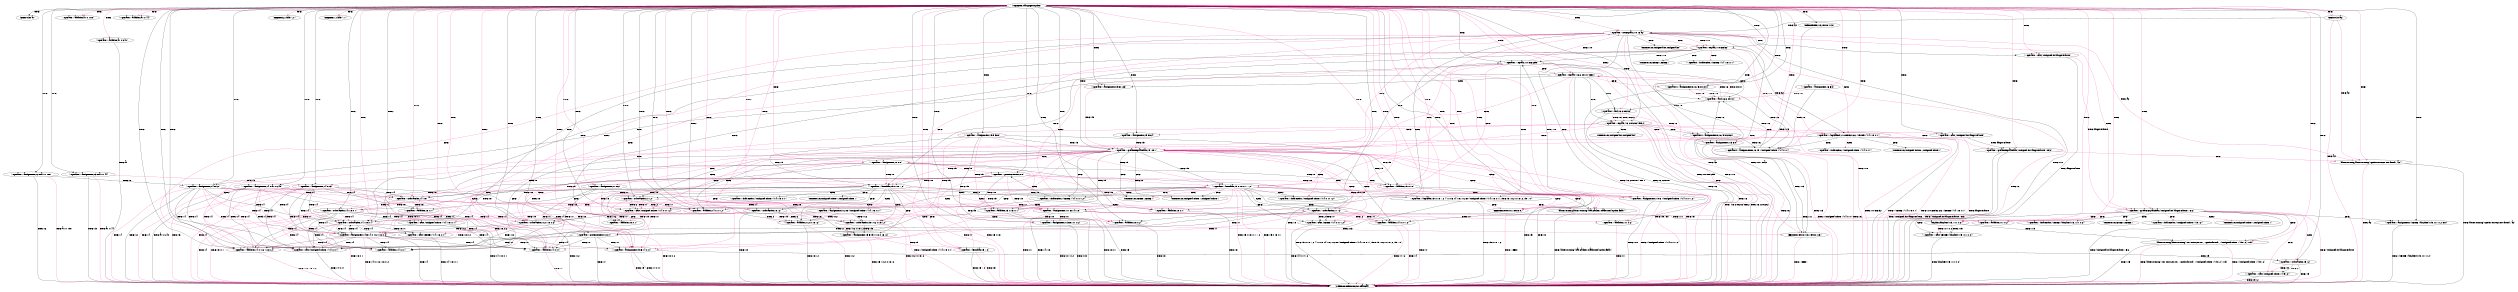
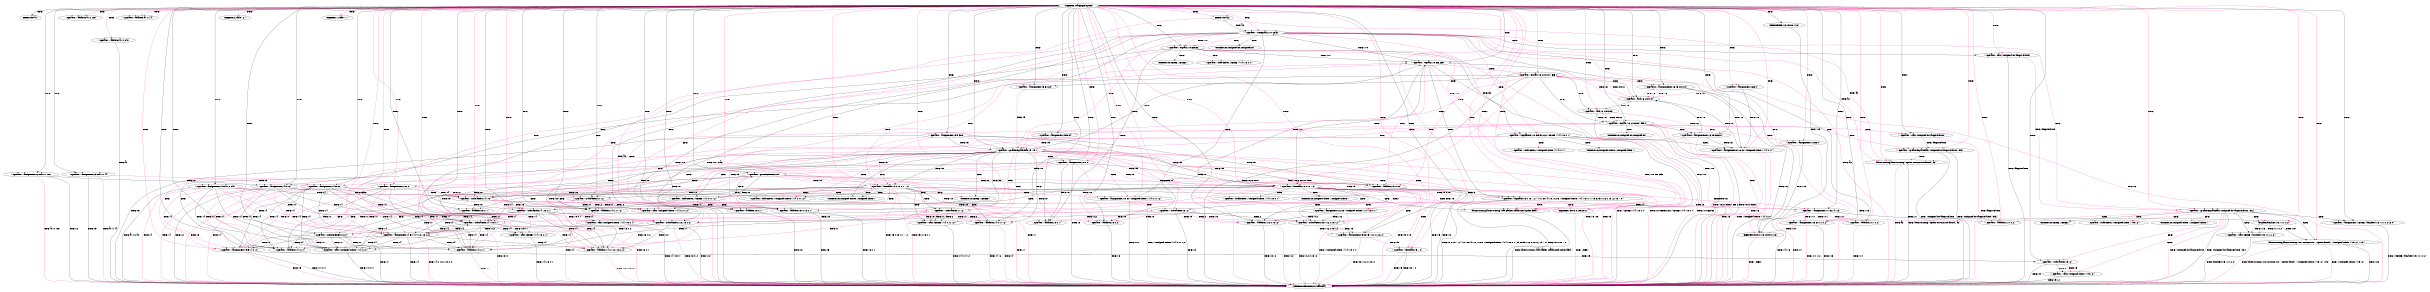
edge "(<operator>.equals,v10 == 255)" -> "(<operator>.notEquals,v10 != a2)": color deeppink -> black
node "(<operator>.indirection,*(_BYTE *)bin2hex(v15, v11 + 2))": removed
